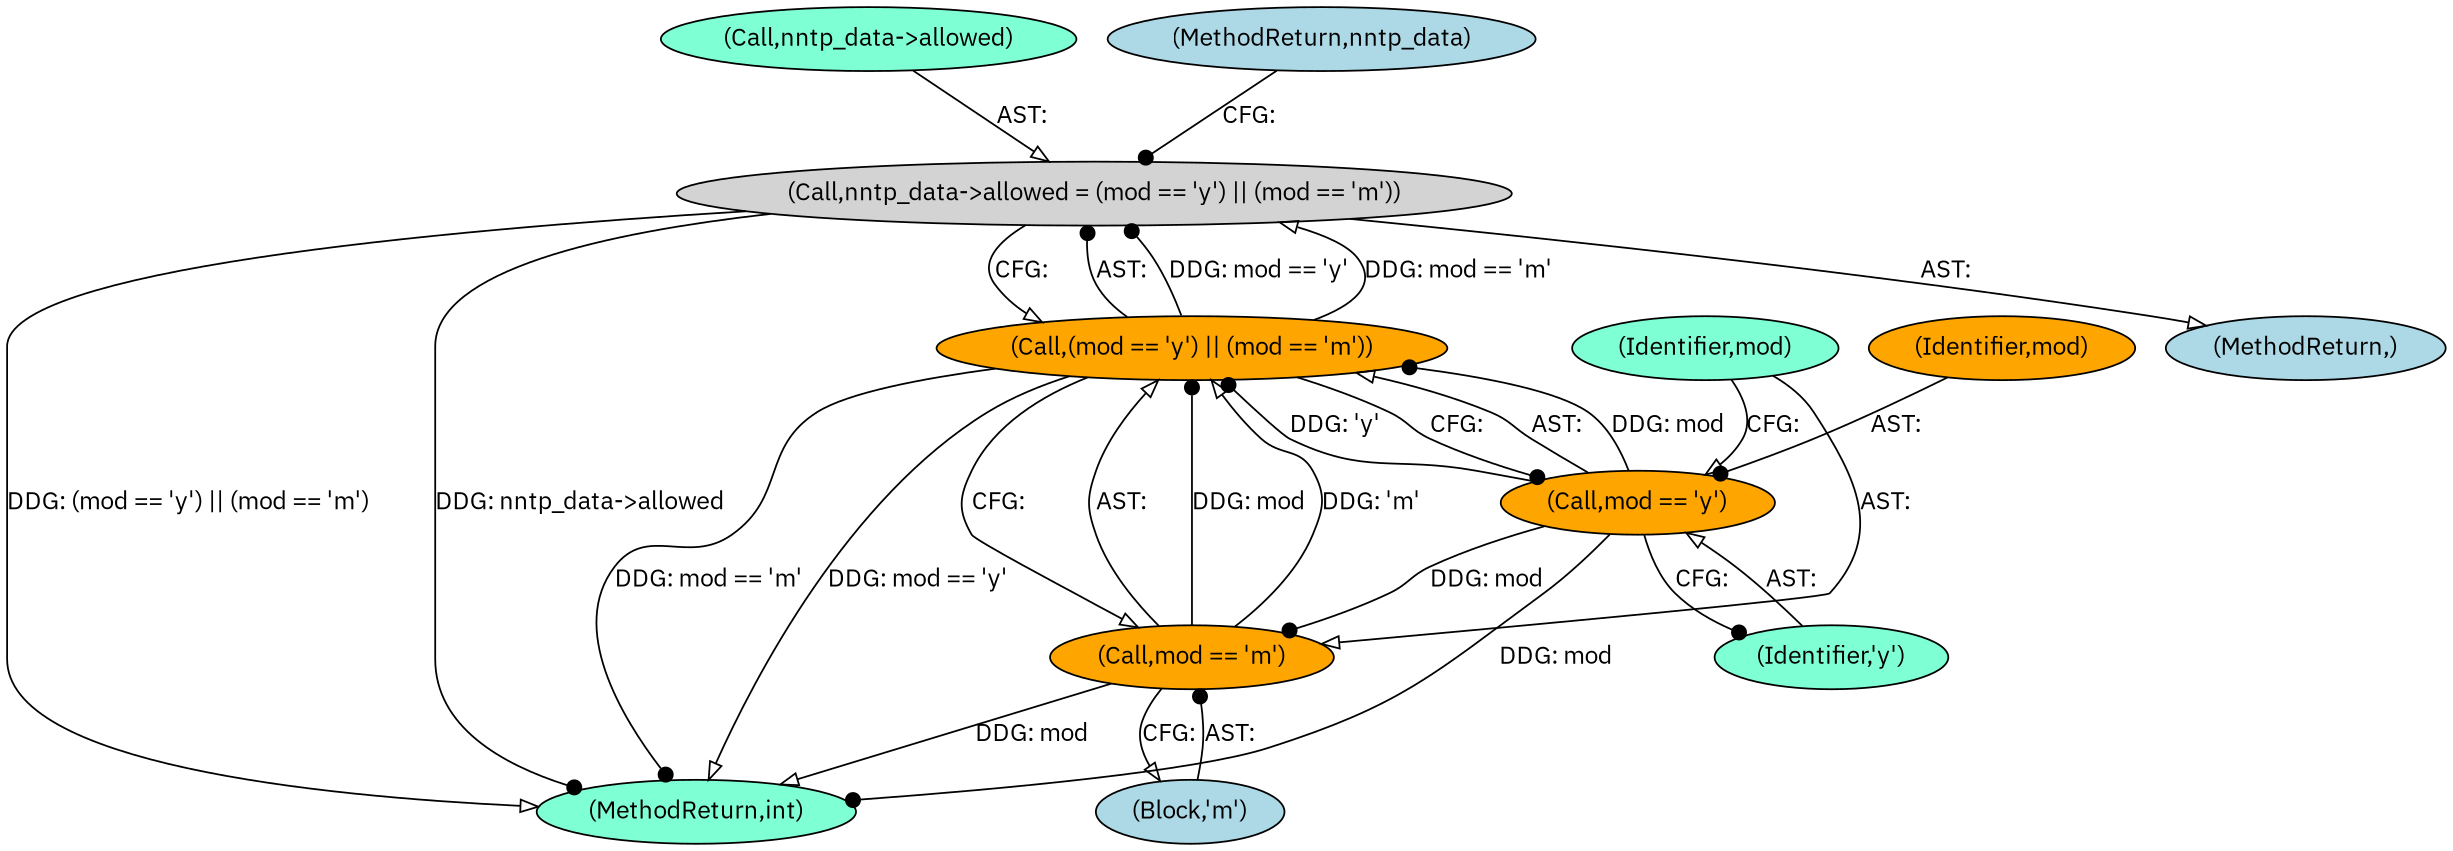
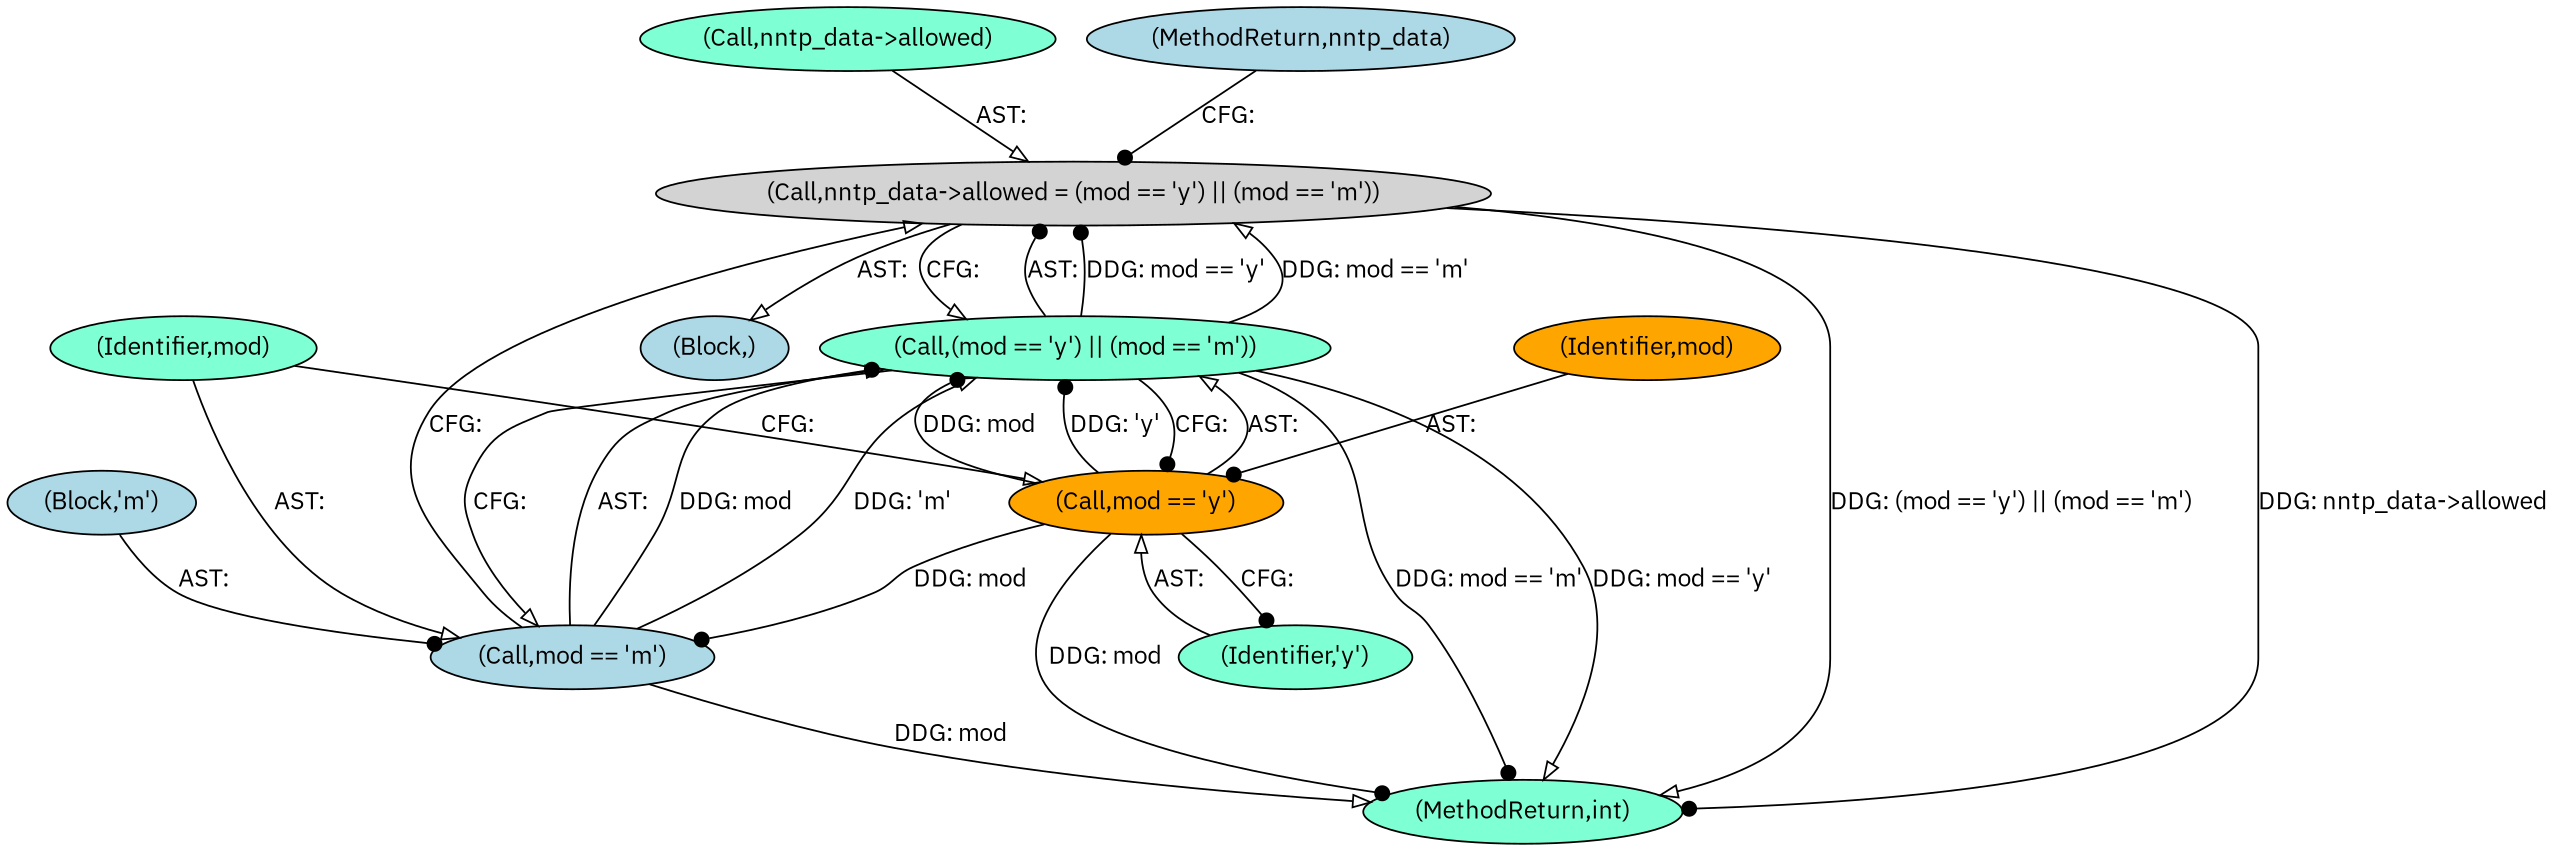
node "(Call,(mod == 'y') || (mod == 'm'))": fillcolor orange -> aquamarine
node "(MethodReturn,)": label "(MethodReturn,)" -> "(Block,)"
node "(Call,mod == 'm')": fillcolor orange -> lightblue
edge "(Call,mod == 'm')" -> "(Block,'m')": now "(Call,mod == 'm')" -> "(Call,nntp_data->allowed = (mod == 'y') || (mod == 'm'))"
